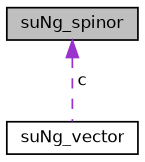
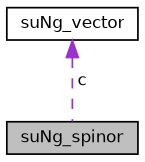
edge "suNg_vector" -> "suNg_spinor": reversed
